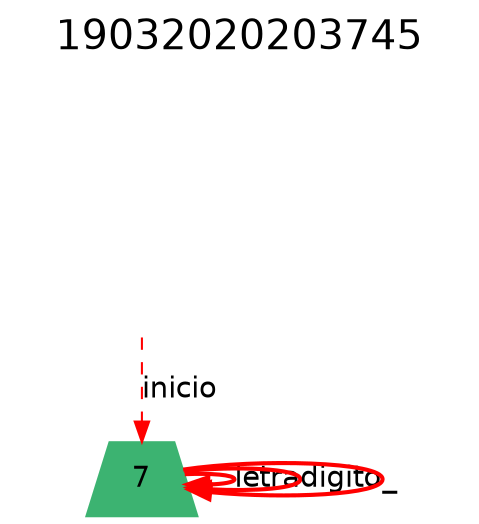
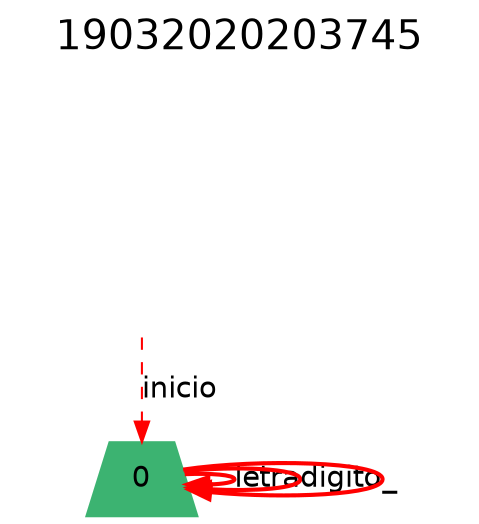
node "7": label "7" -> "0"
